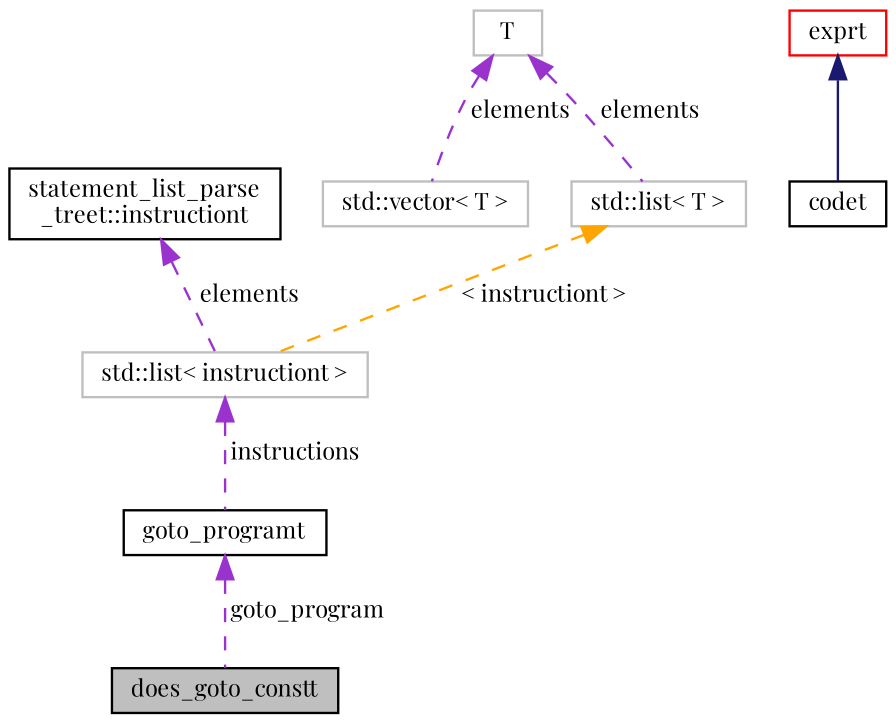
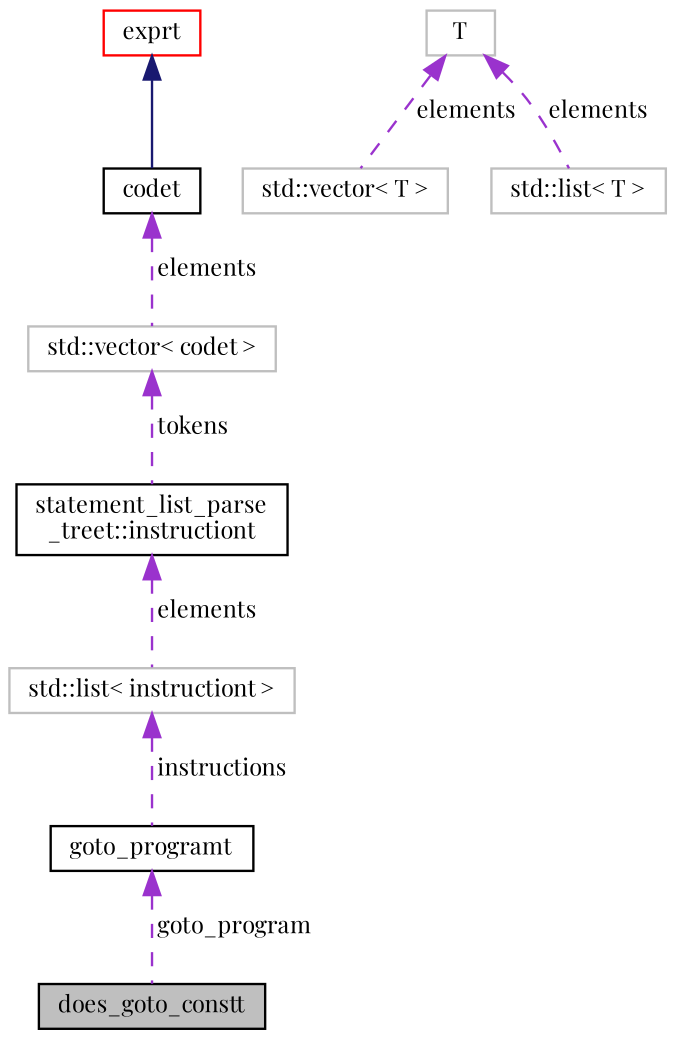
edge "std::list< instructiont >" -> "std::list< T >": removed, label "< instructiont >"
node "std::vector< codet >": added
